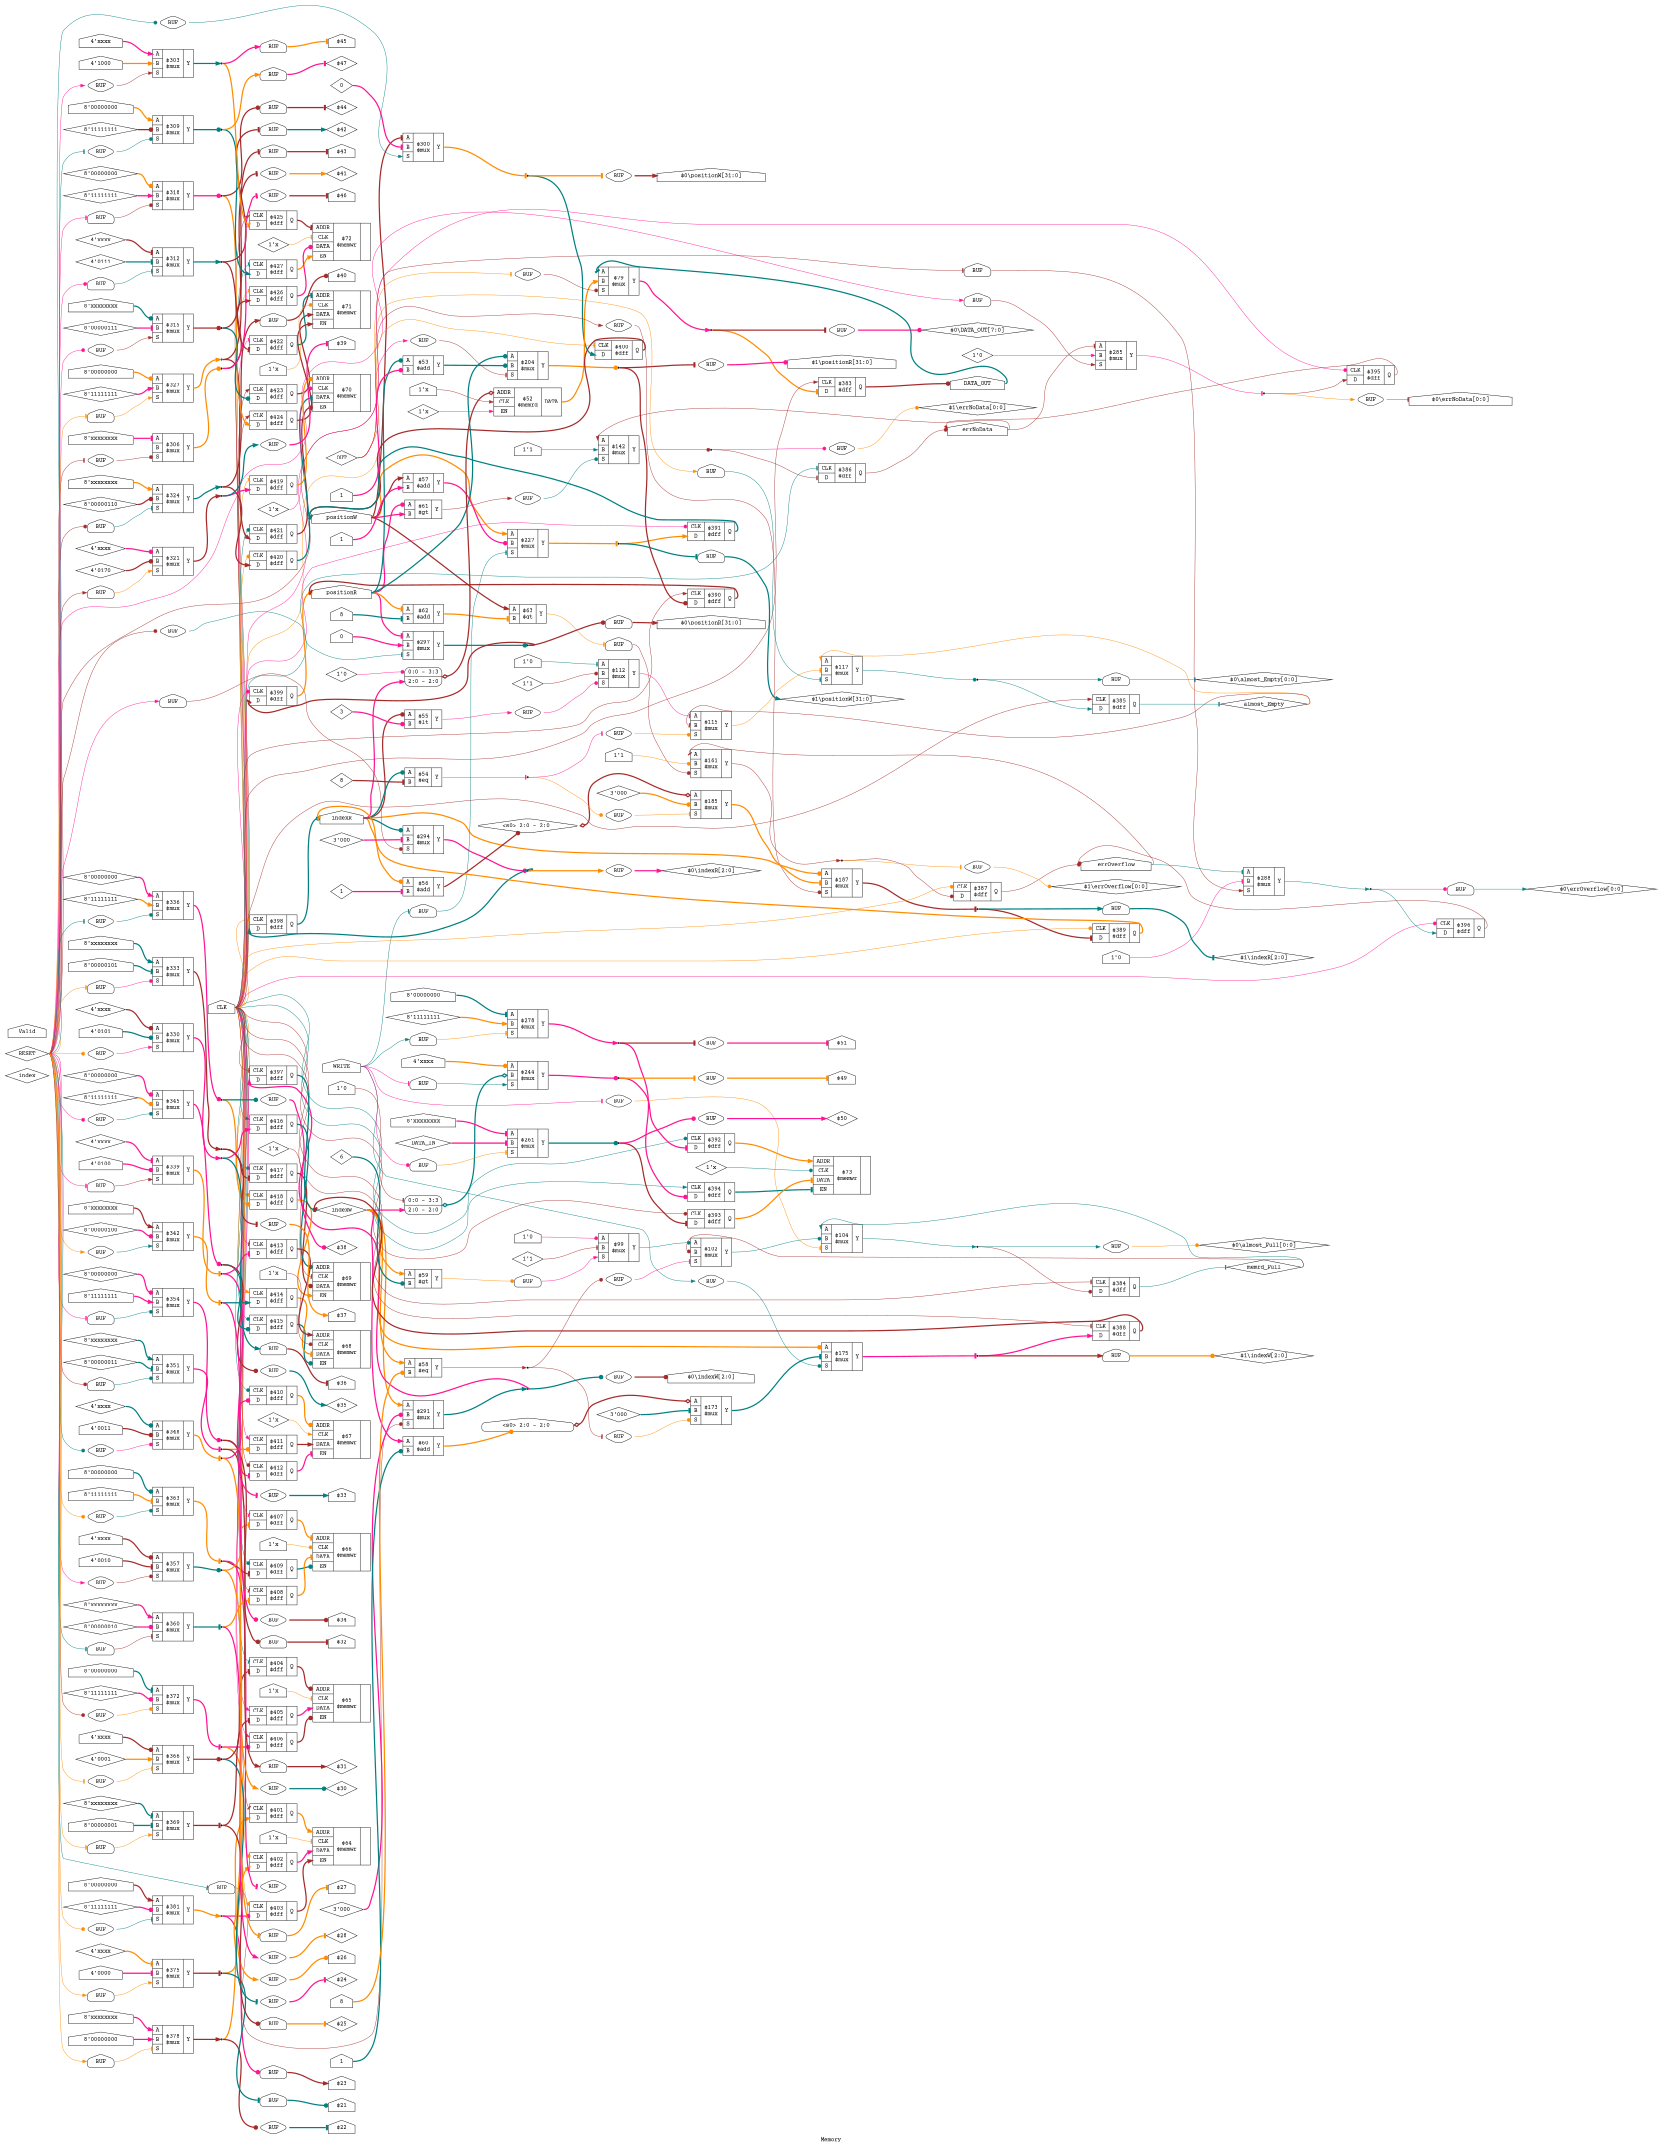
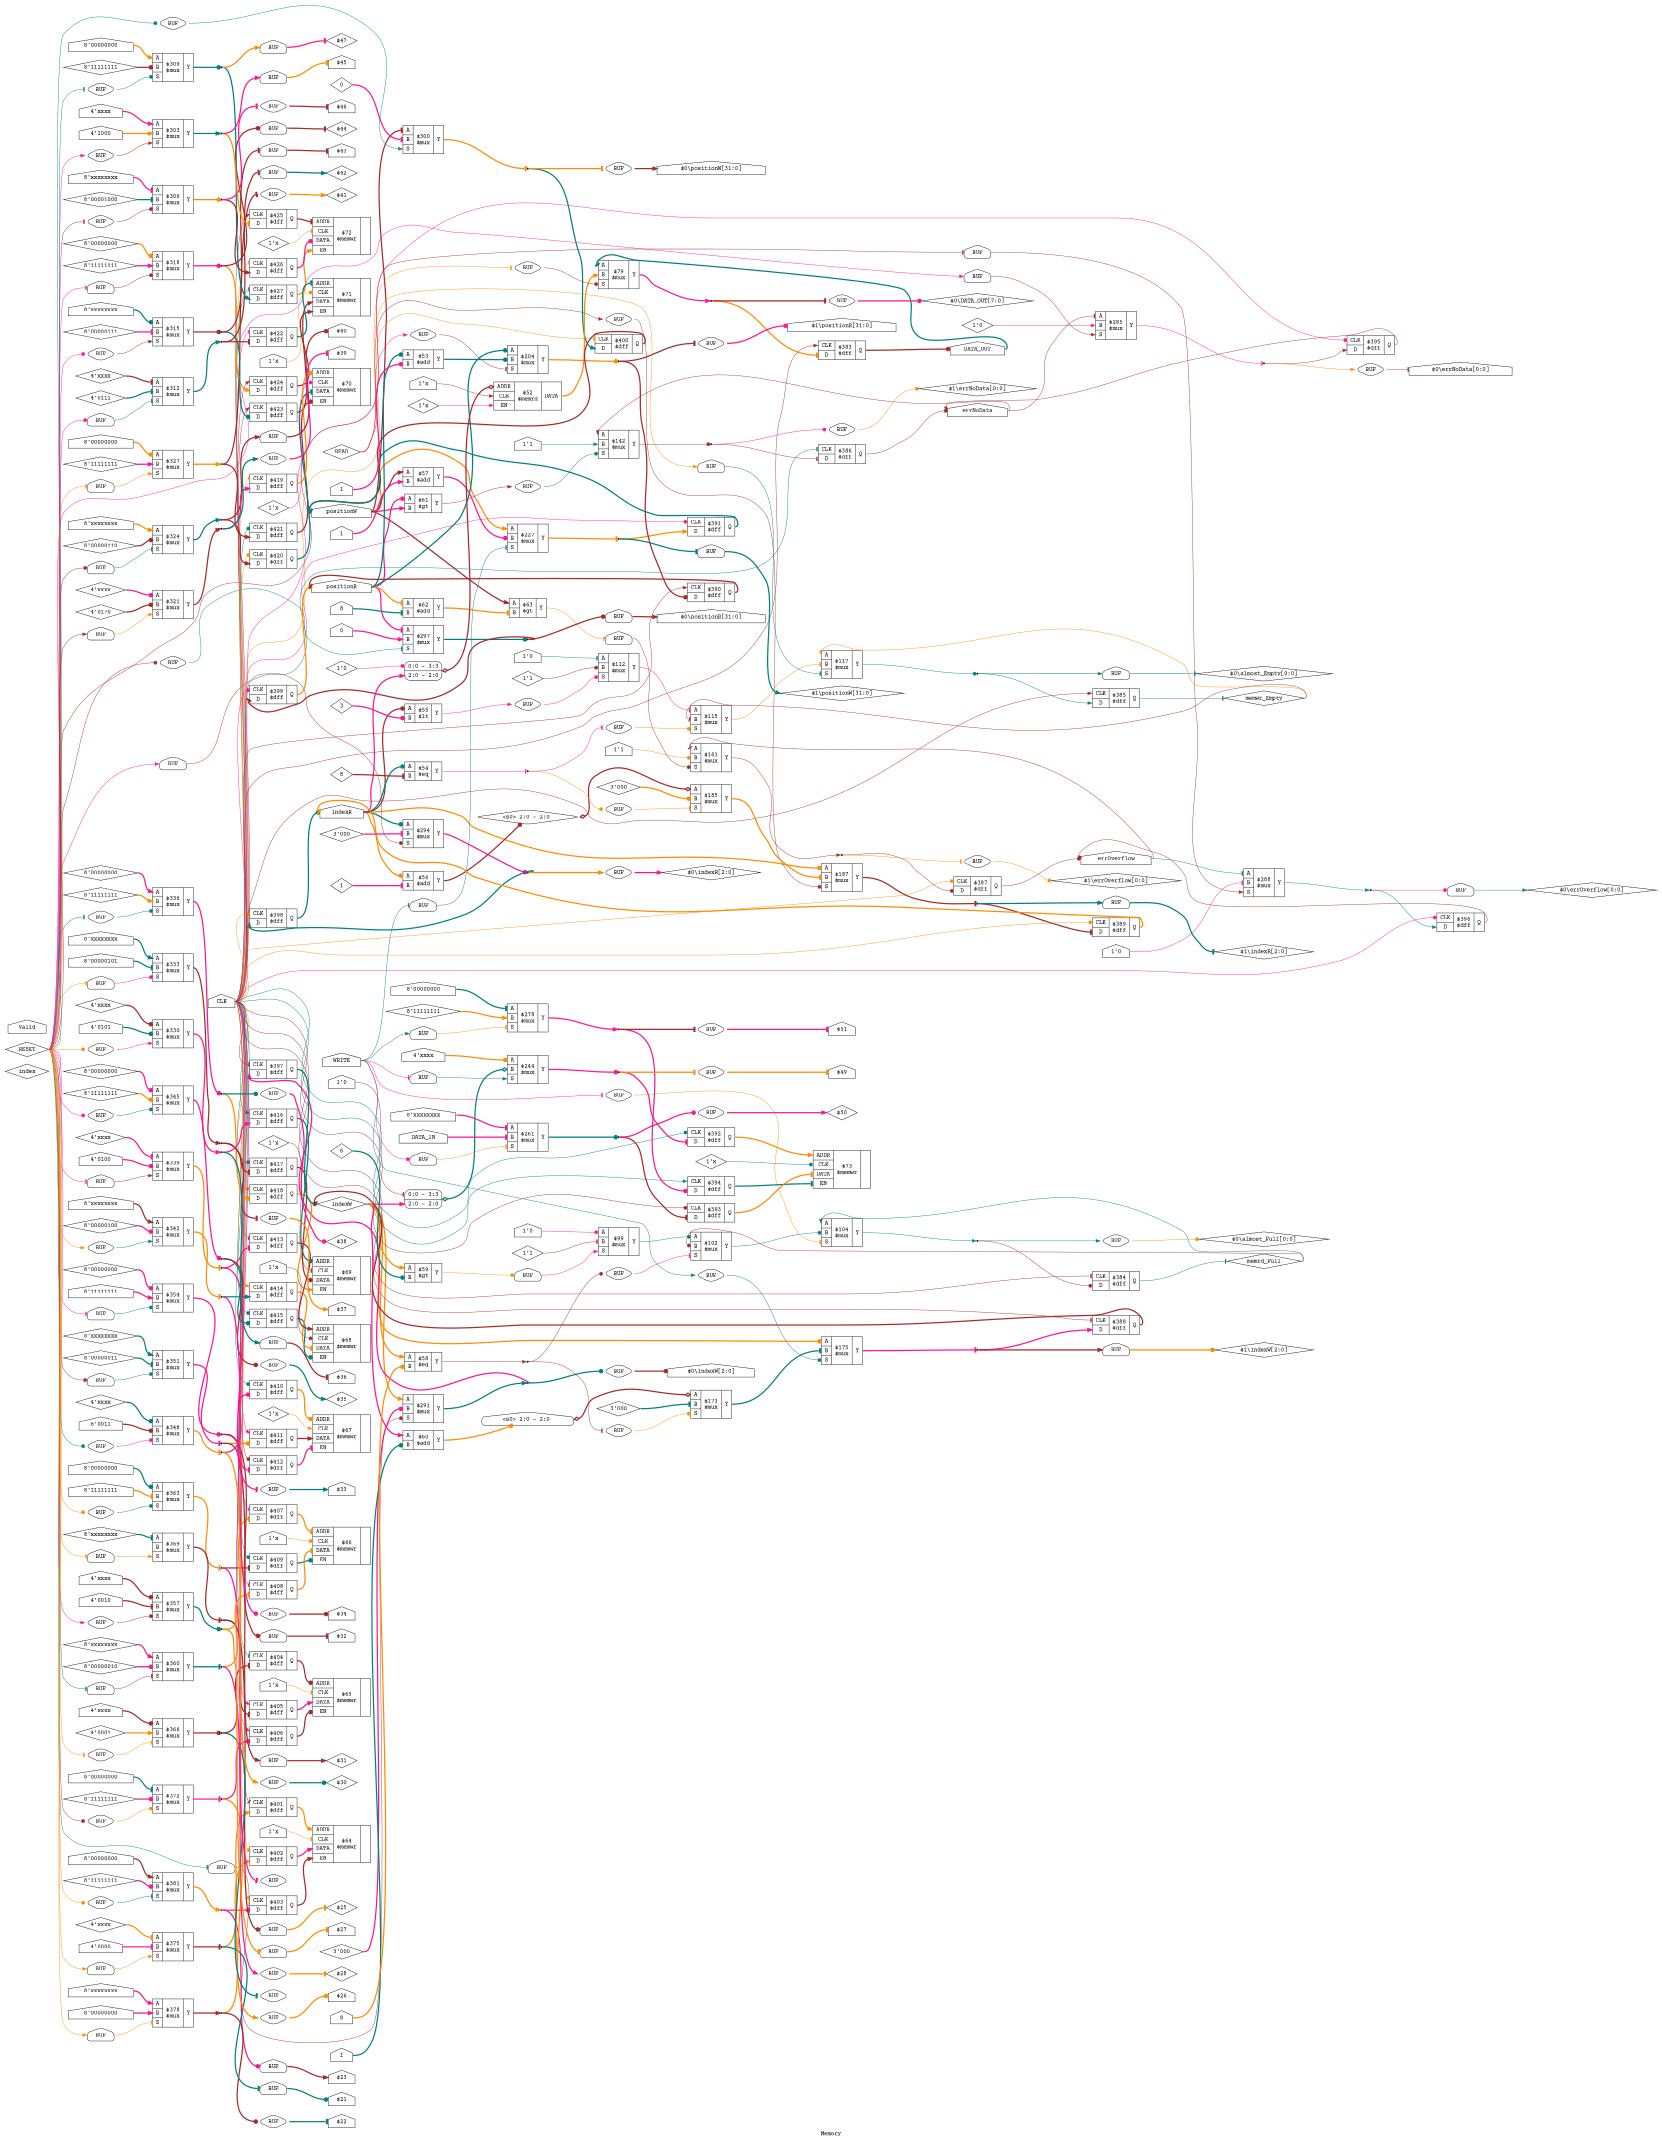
node "8'00001000": added
node "OUT": label "OUT" -> "READ"
node "almost_Empty": label "almost_Empty" -> "memwr_Empty"
node "DATA_IN": shape diamond -> house
node "4'0011": label "4'0011" -> "6'0011"
node "8'00000001": removed
node "$24": removed
